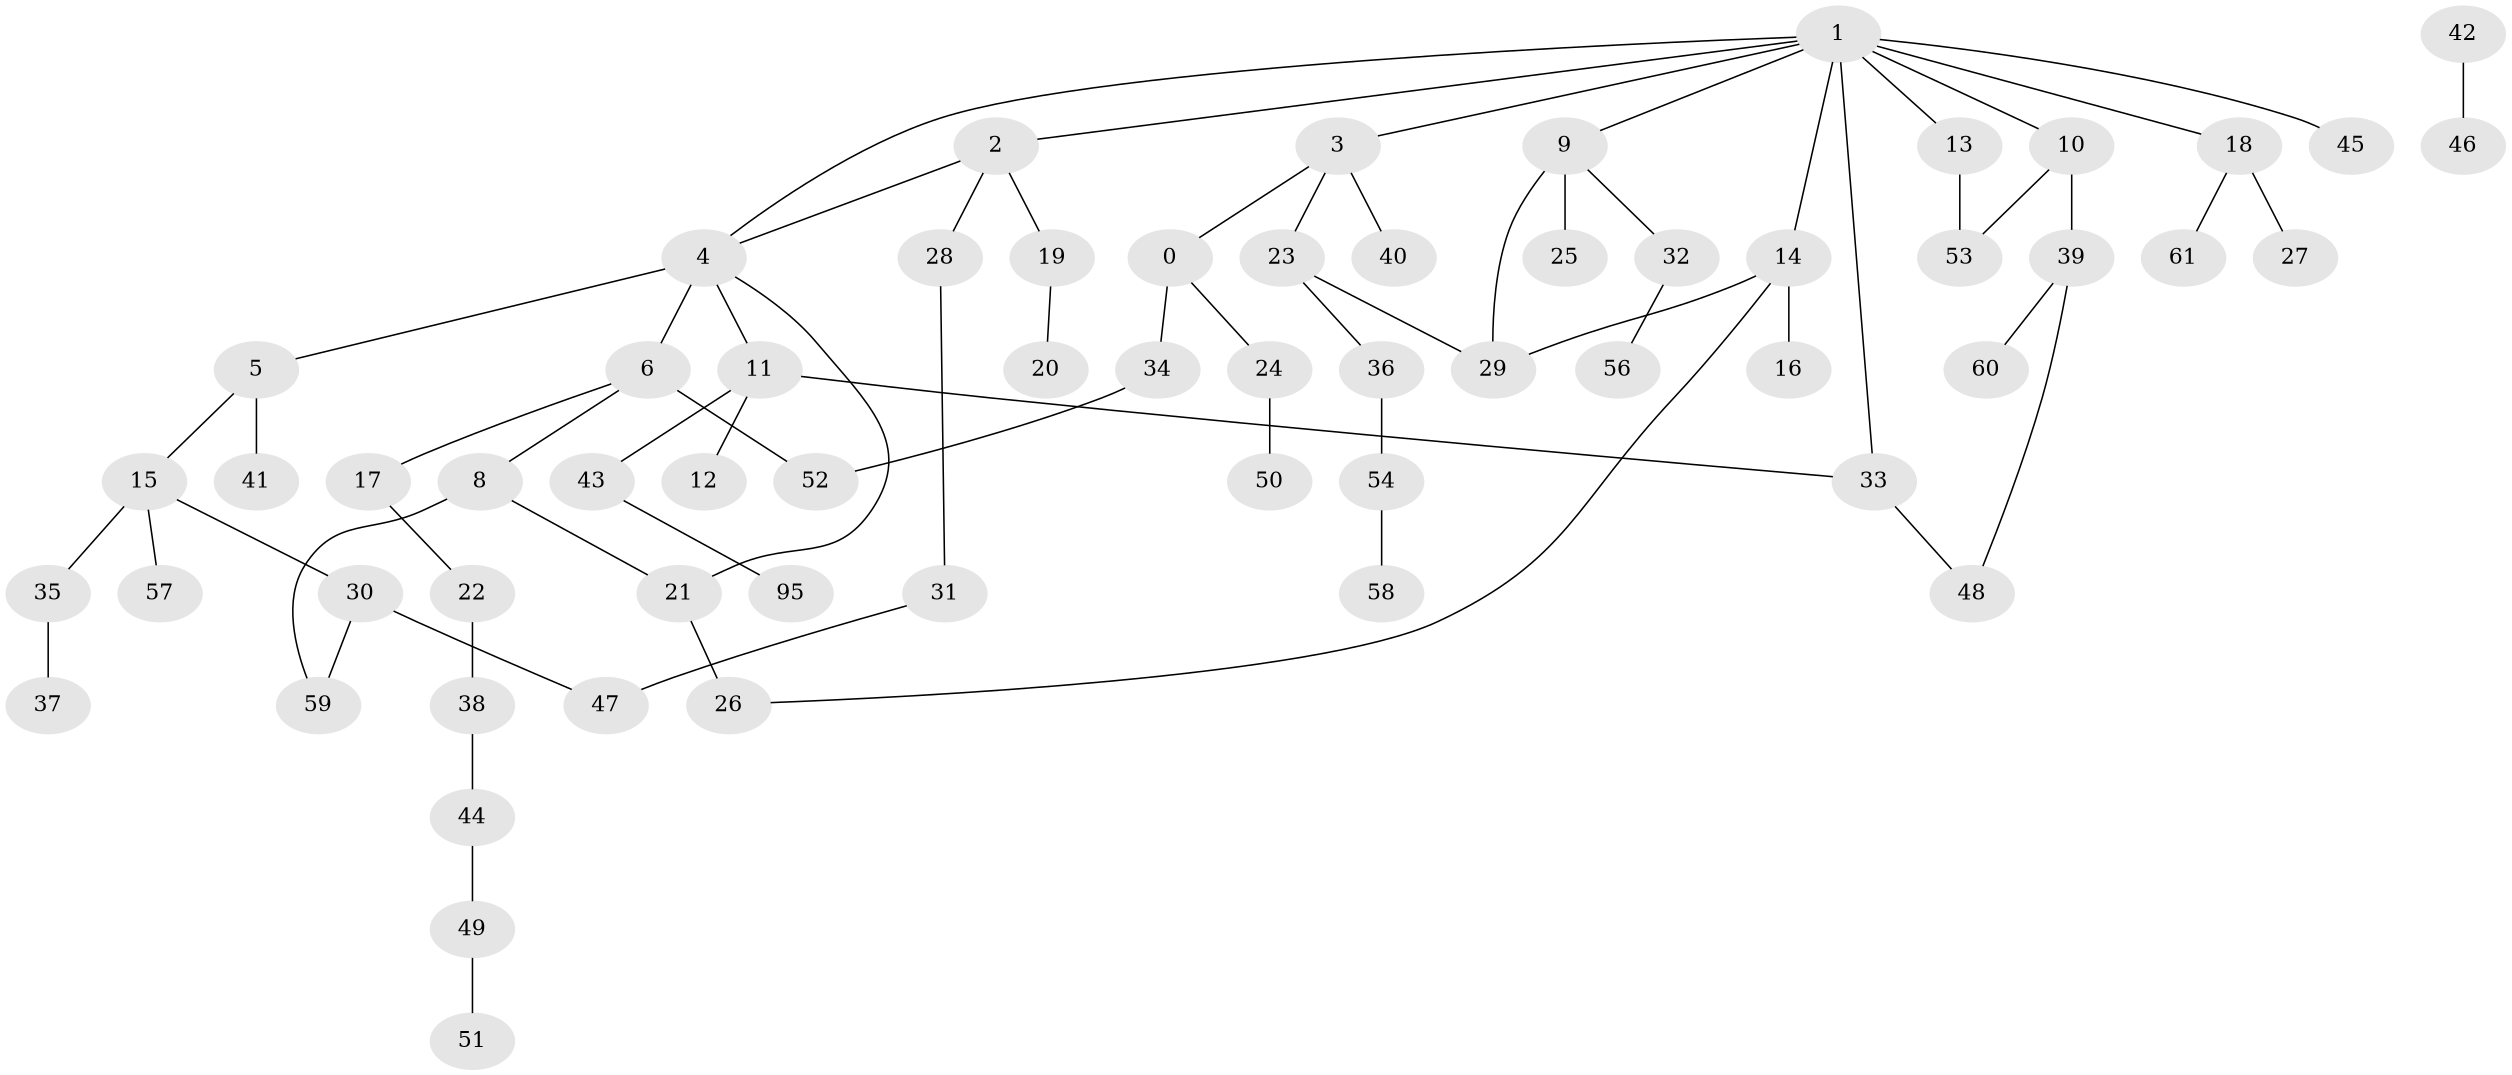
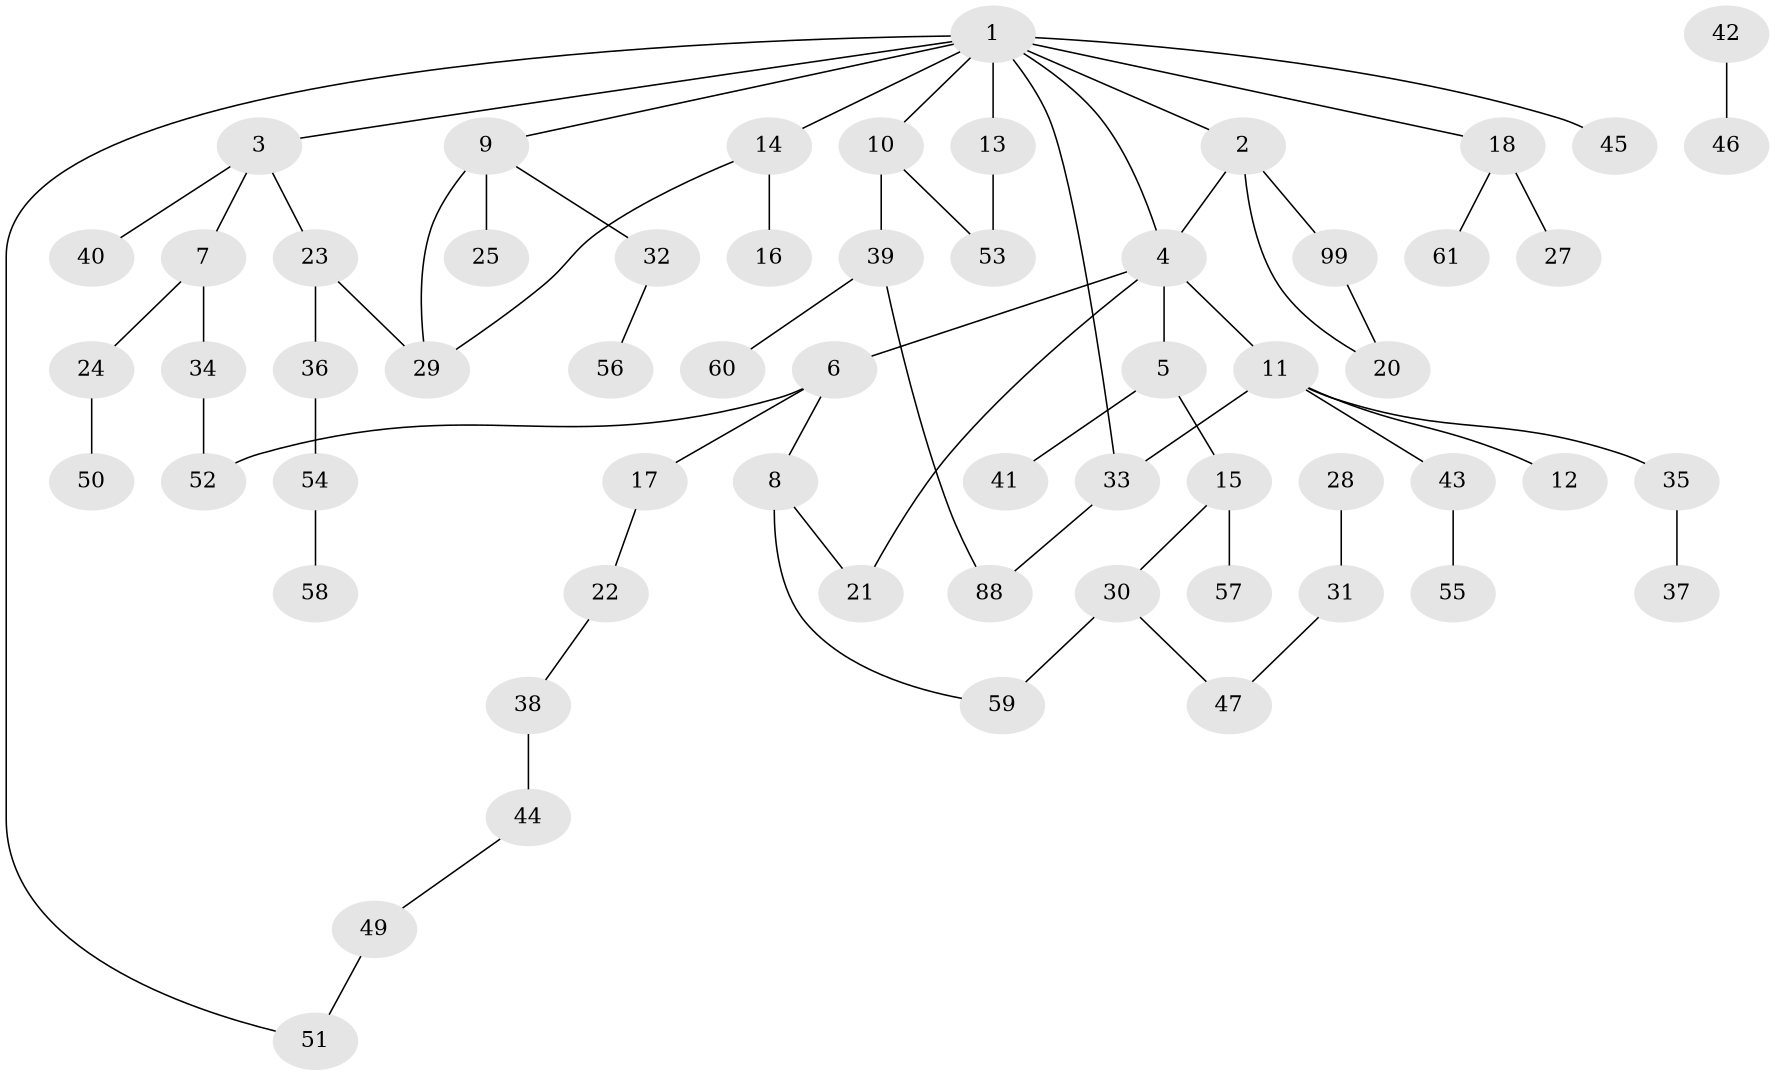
edge "2" -- "28": now "2" -- "20"
edge "1" -- "51": added
node "19": label "19" -> "99"
node "0": label "0" -> "7"
edge "15" -- "35": now "11" -- "35"
node "95": label "95" -> "55"
node "48": label "48" -> "88"
node "26": removed
